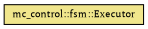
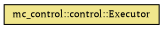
node "mc_control::fsm::Executor": label "mc_control::fsm::Executor" -> "mc_control::control::Executor"
